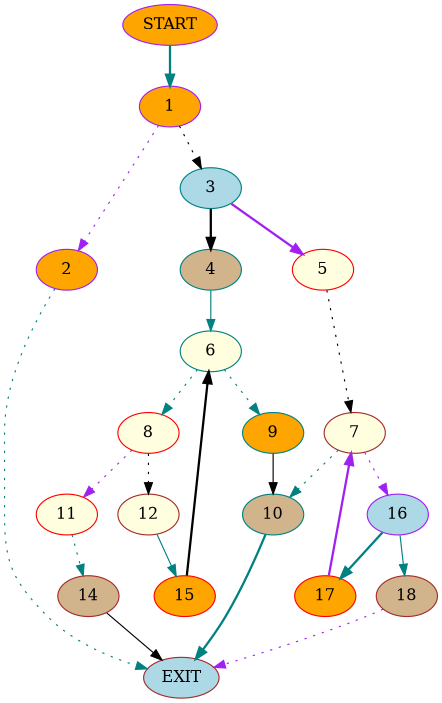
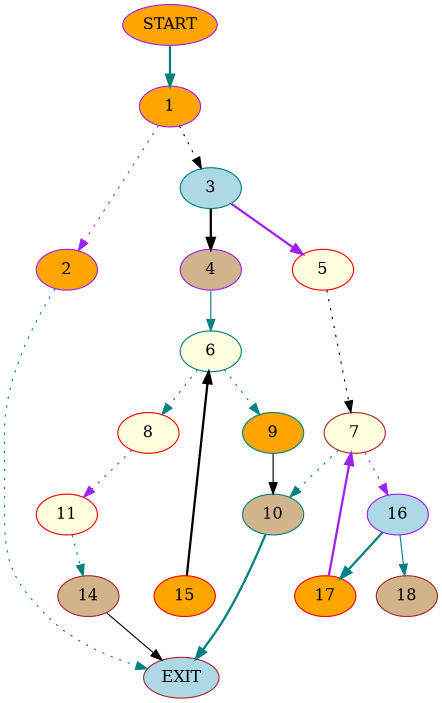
node "4": color teal -> purple
node "12": removed
edge "18" -> "EXIT": removed
